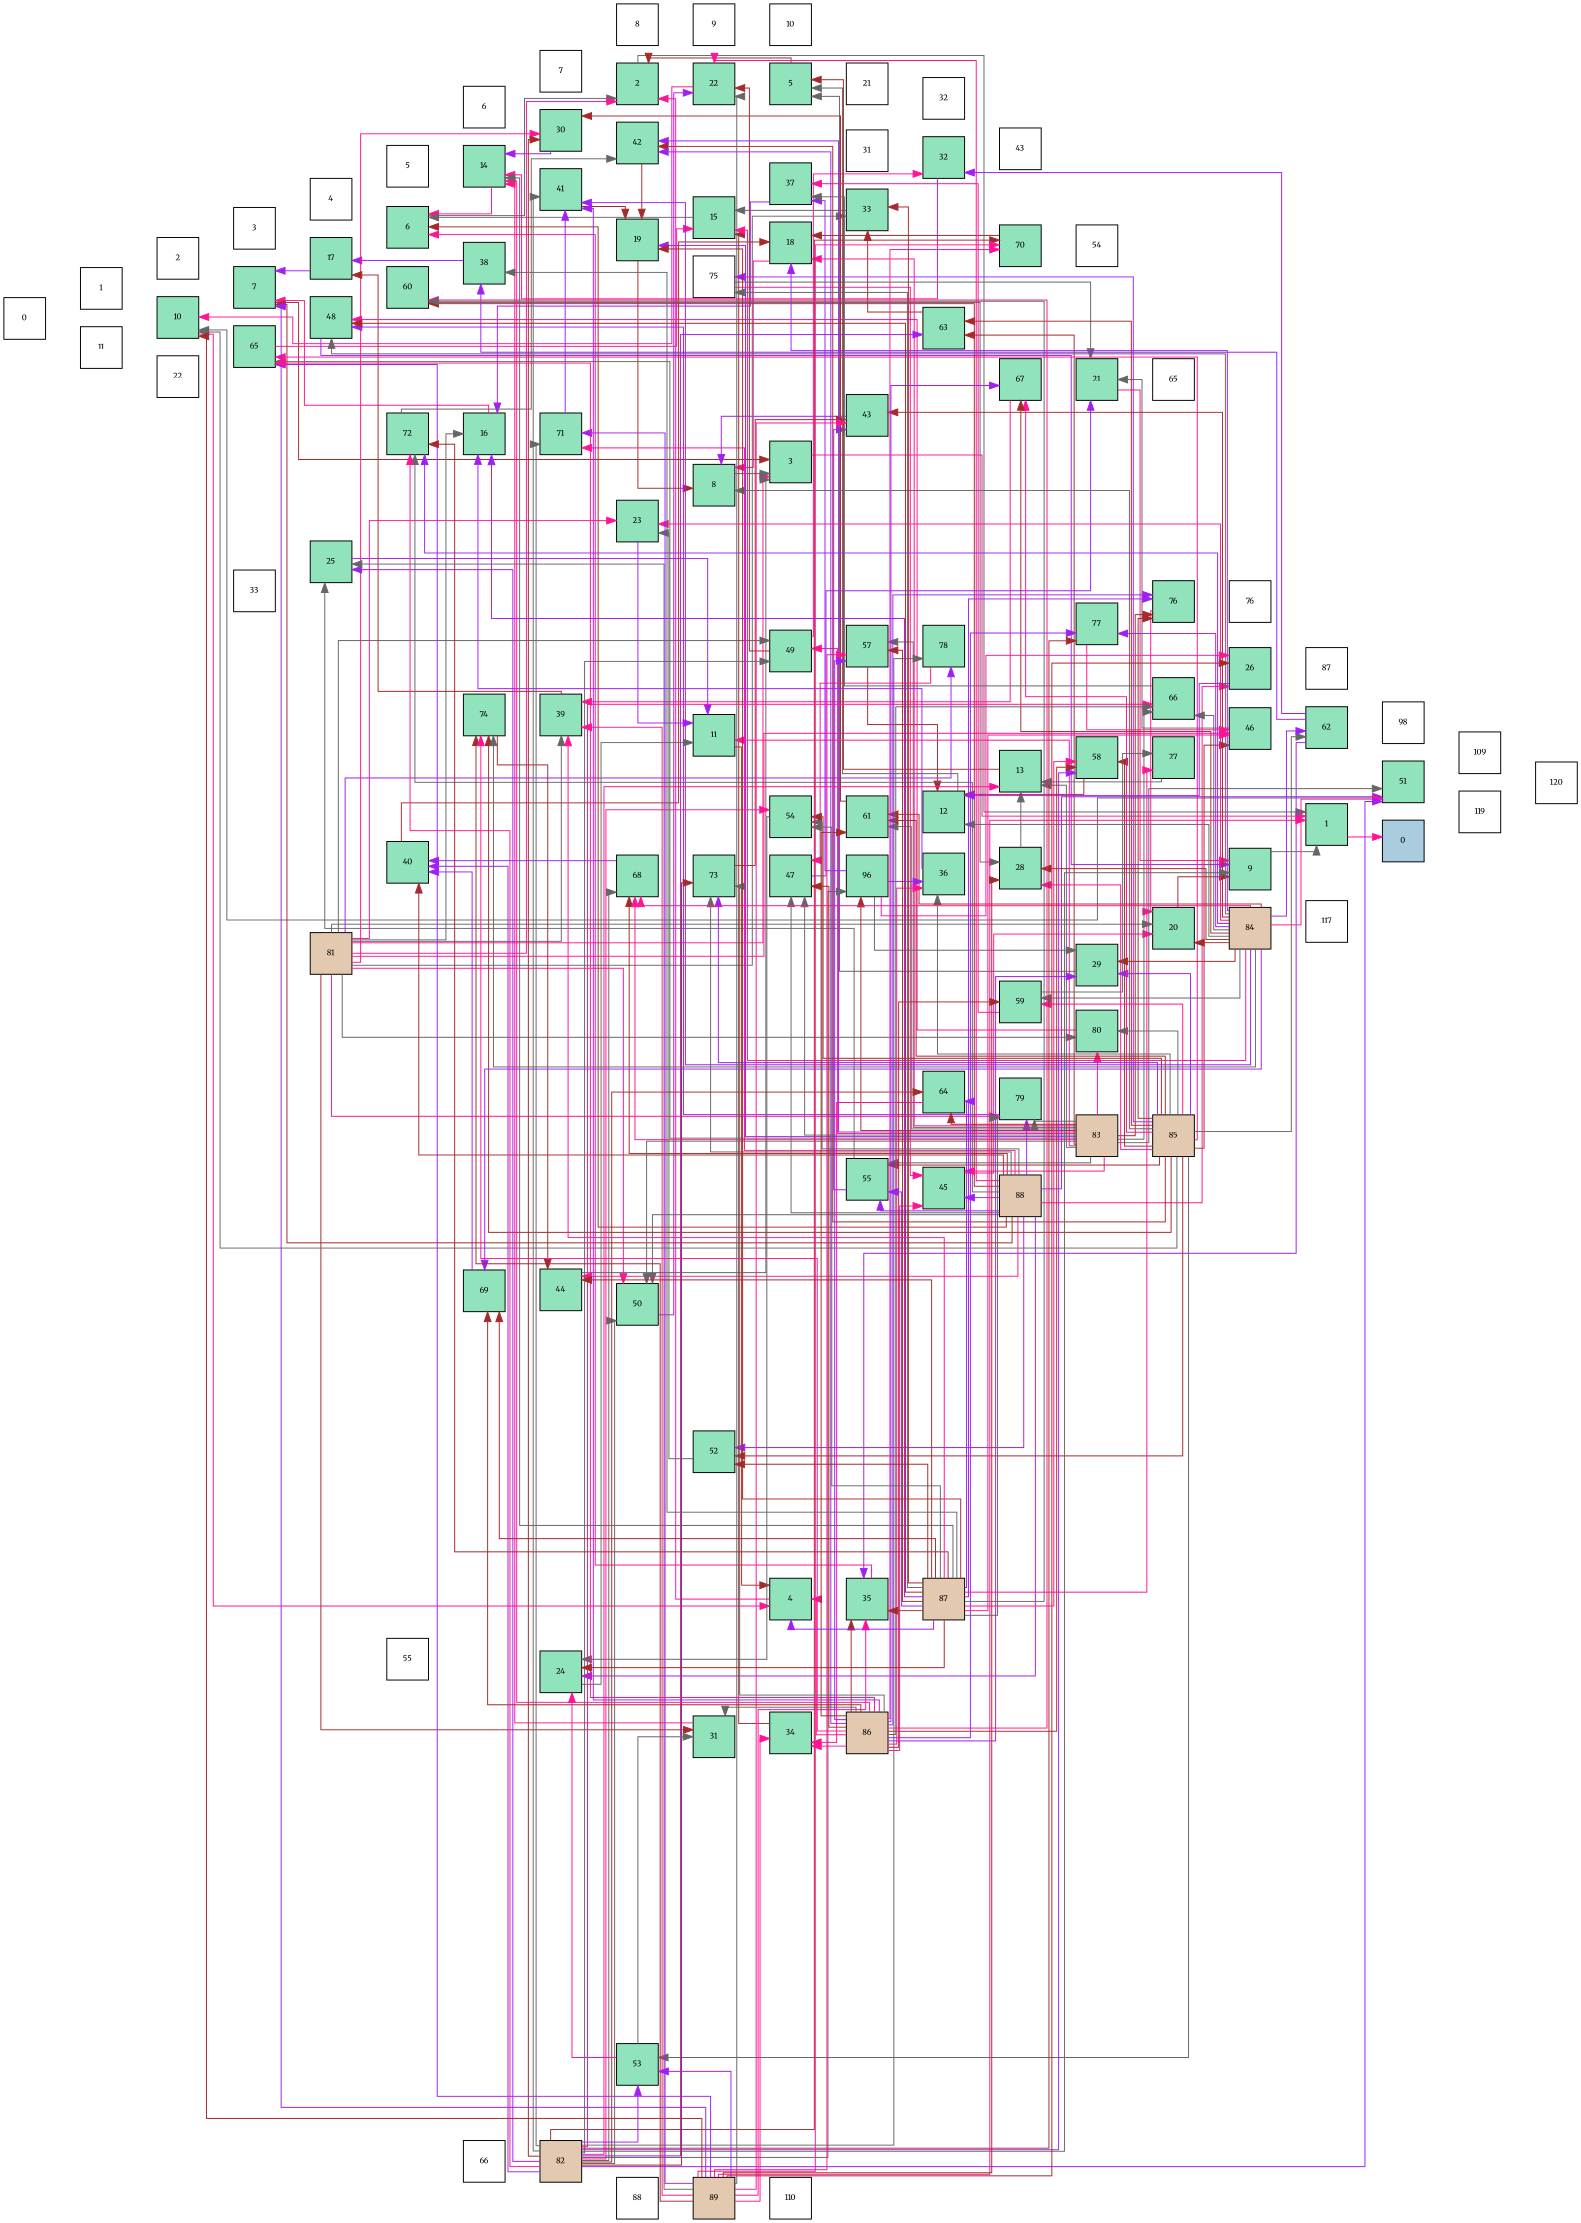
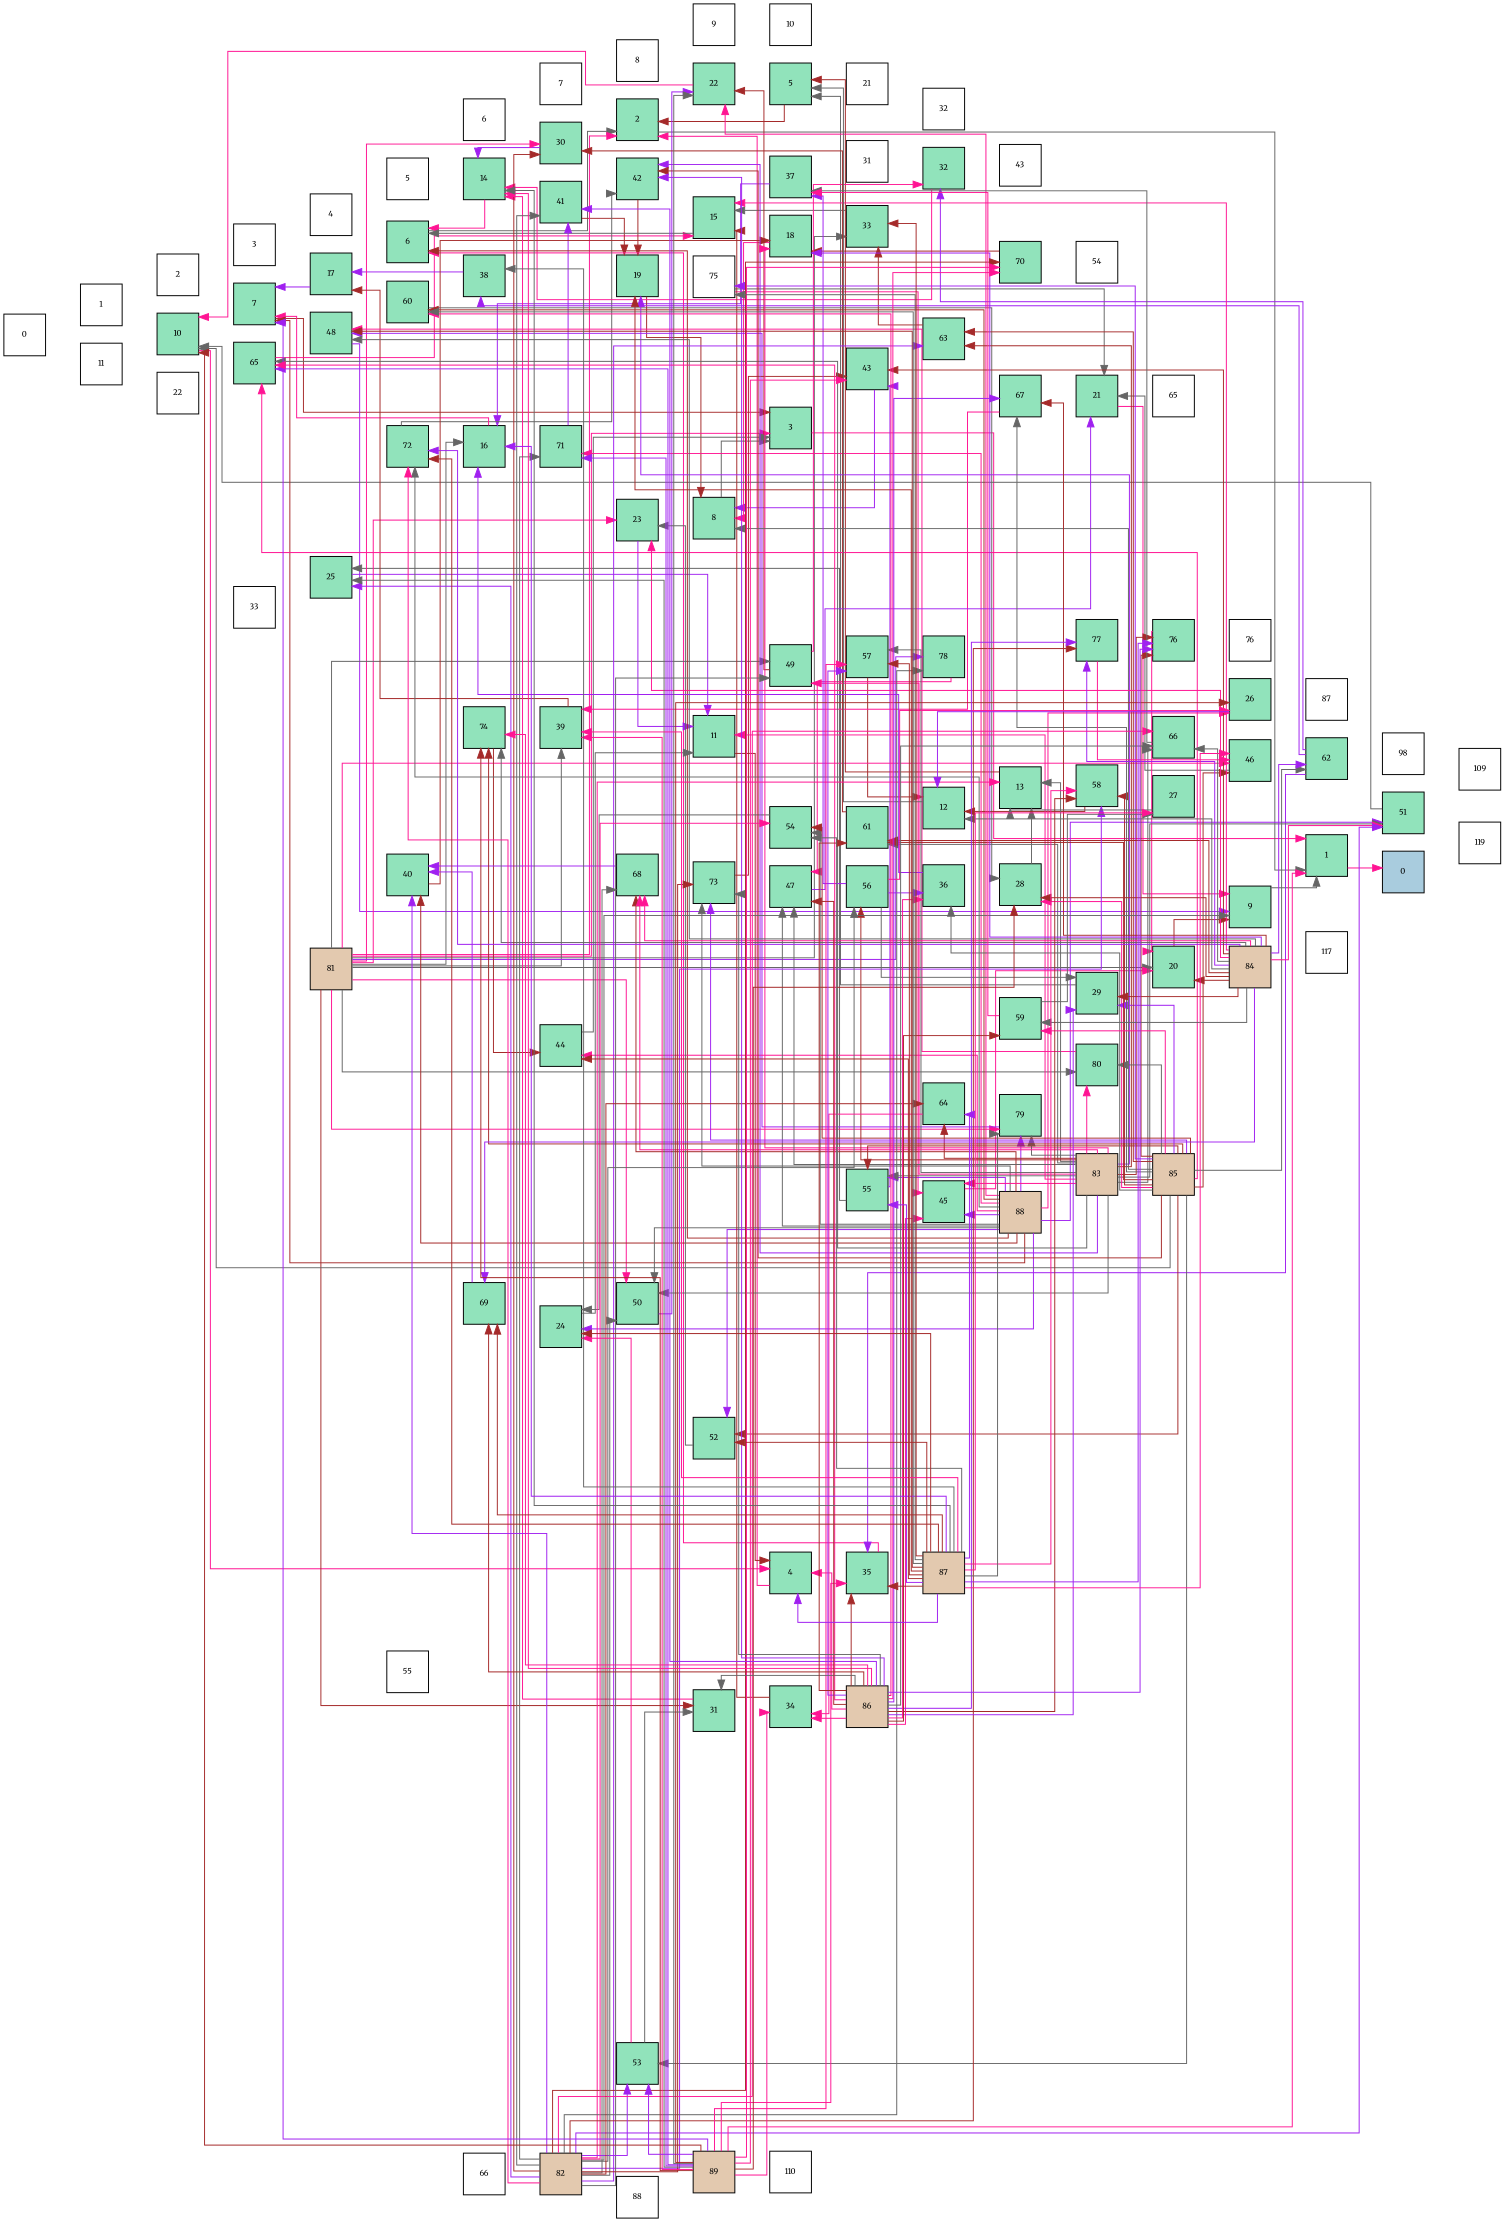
edge "85" -> "67": color deeppink -> gray40
node "120": removed
node "96": label "96" -> "56"
edge "84" -> "41": removed
